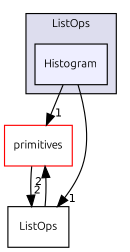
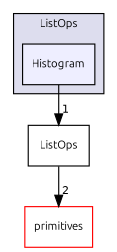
edge "Histogram" -> "primitives": removed
edge "primitives" -> "ListOps": removed
